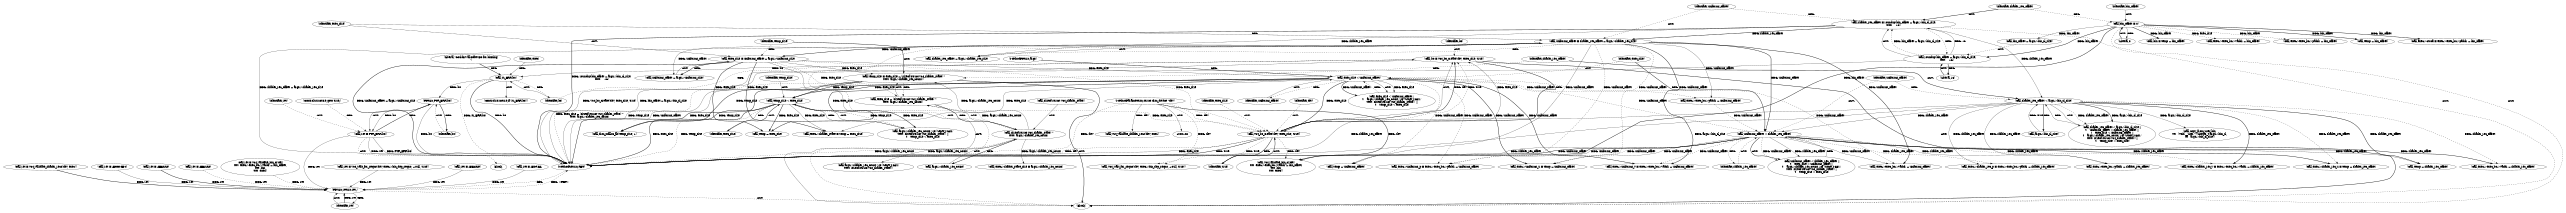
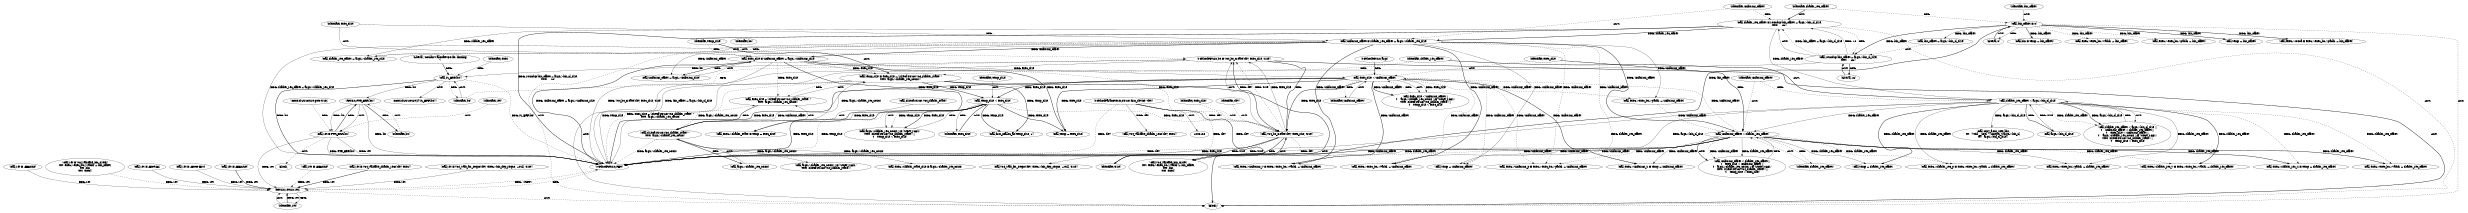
edge "(Call,bin_offset = 0)" -> "(Call,exec->exec_bo->vaddr + bin_offset)": label "DDG: exec_size" -> "DDG: bin_offset"
node "(Call,bo = vc4_bo_create(dev, exec_size, true))": label "(Call,bo = vc4_bo_create(dev, exec_size, true))" -> "(MethodReturn,bo = vc4_bo_create(dev, exec_size, true))"
edge "(Call,exec_size < uniforms_offset)" -> "(Call,exec->shader_state = temp + exec_size)": removed, label "DDG: exec_size"
